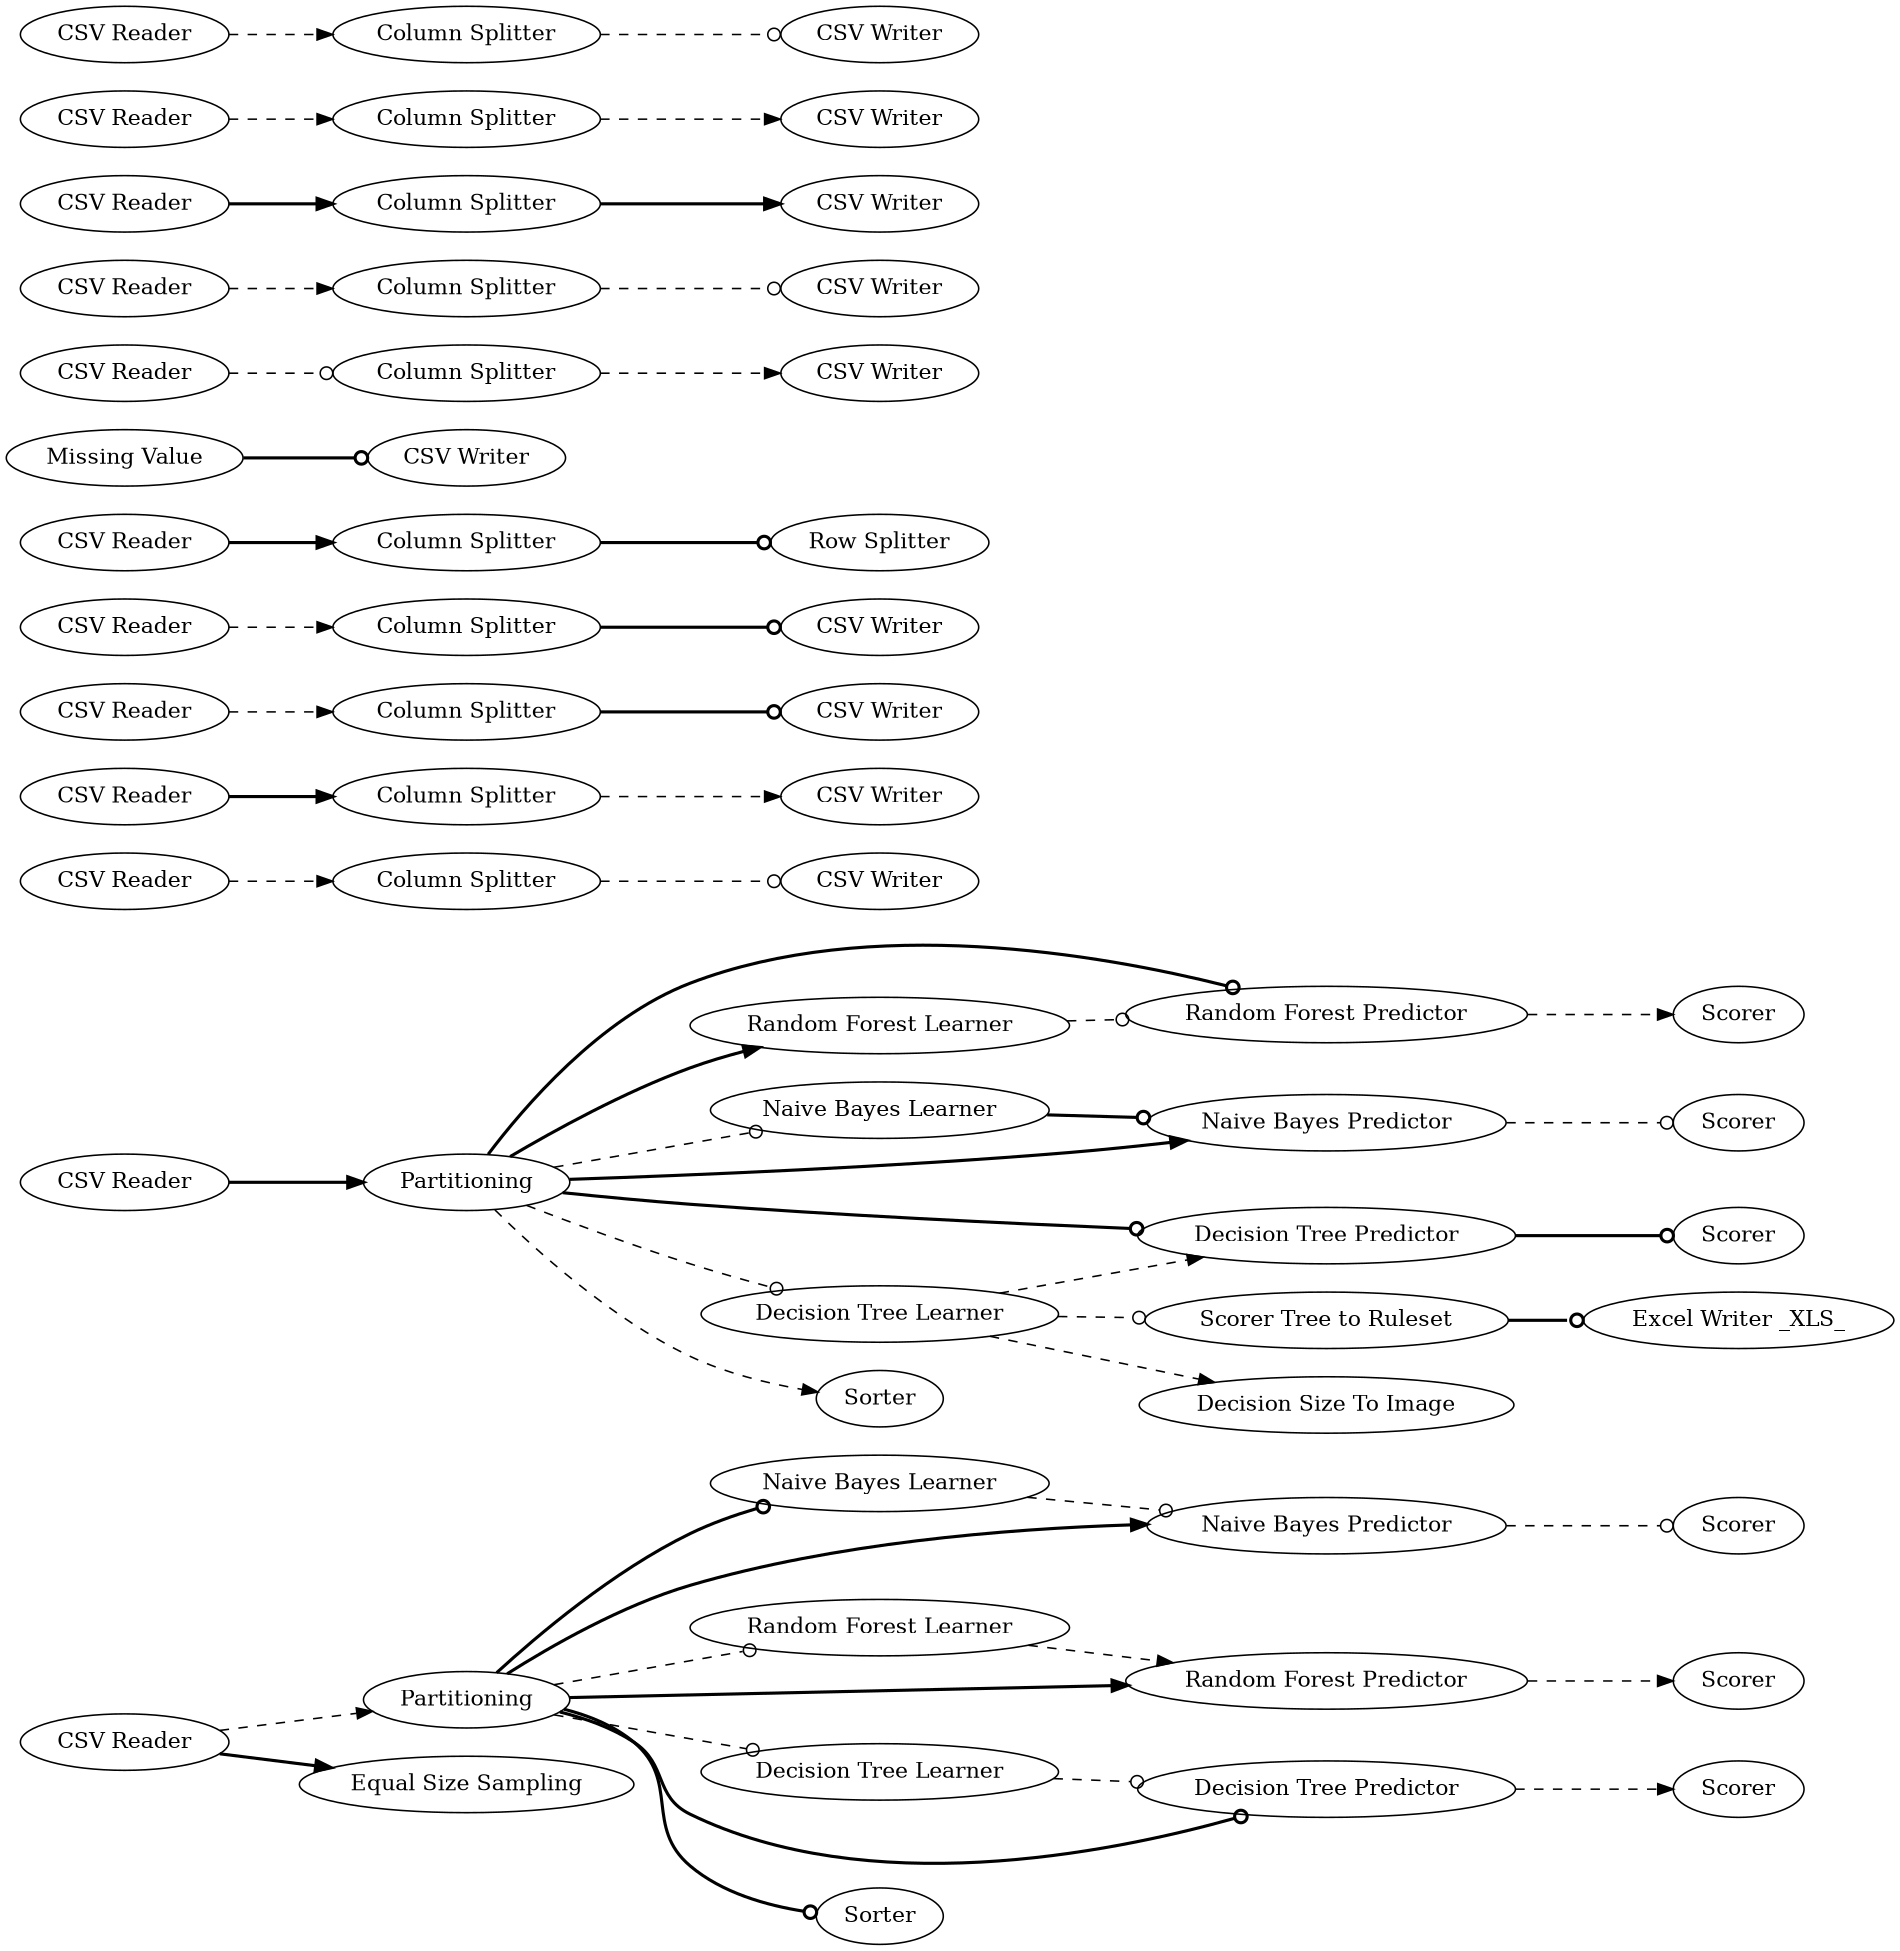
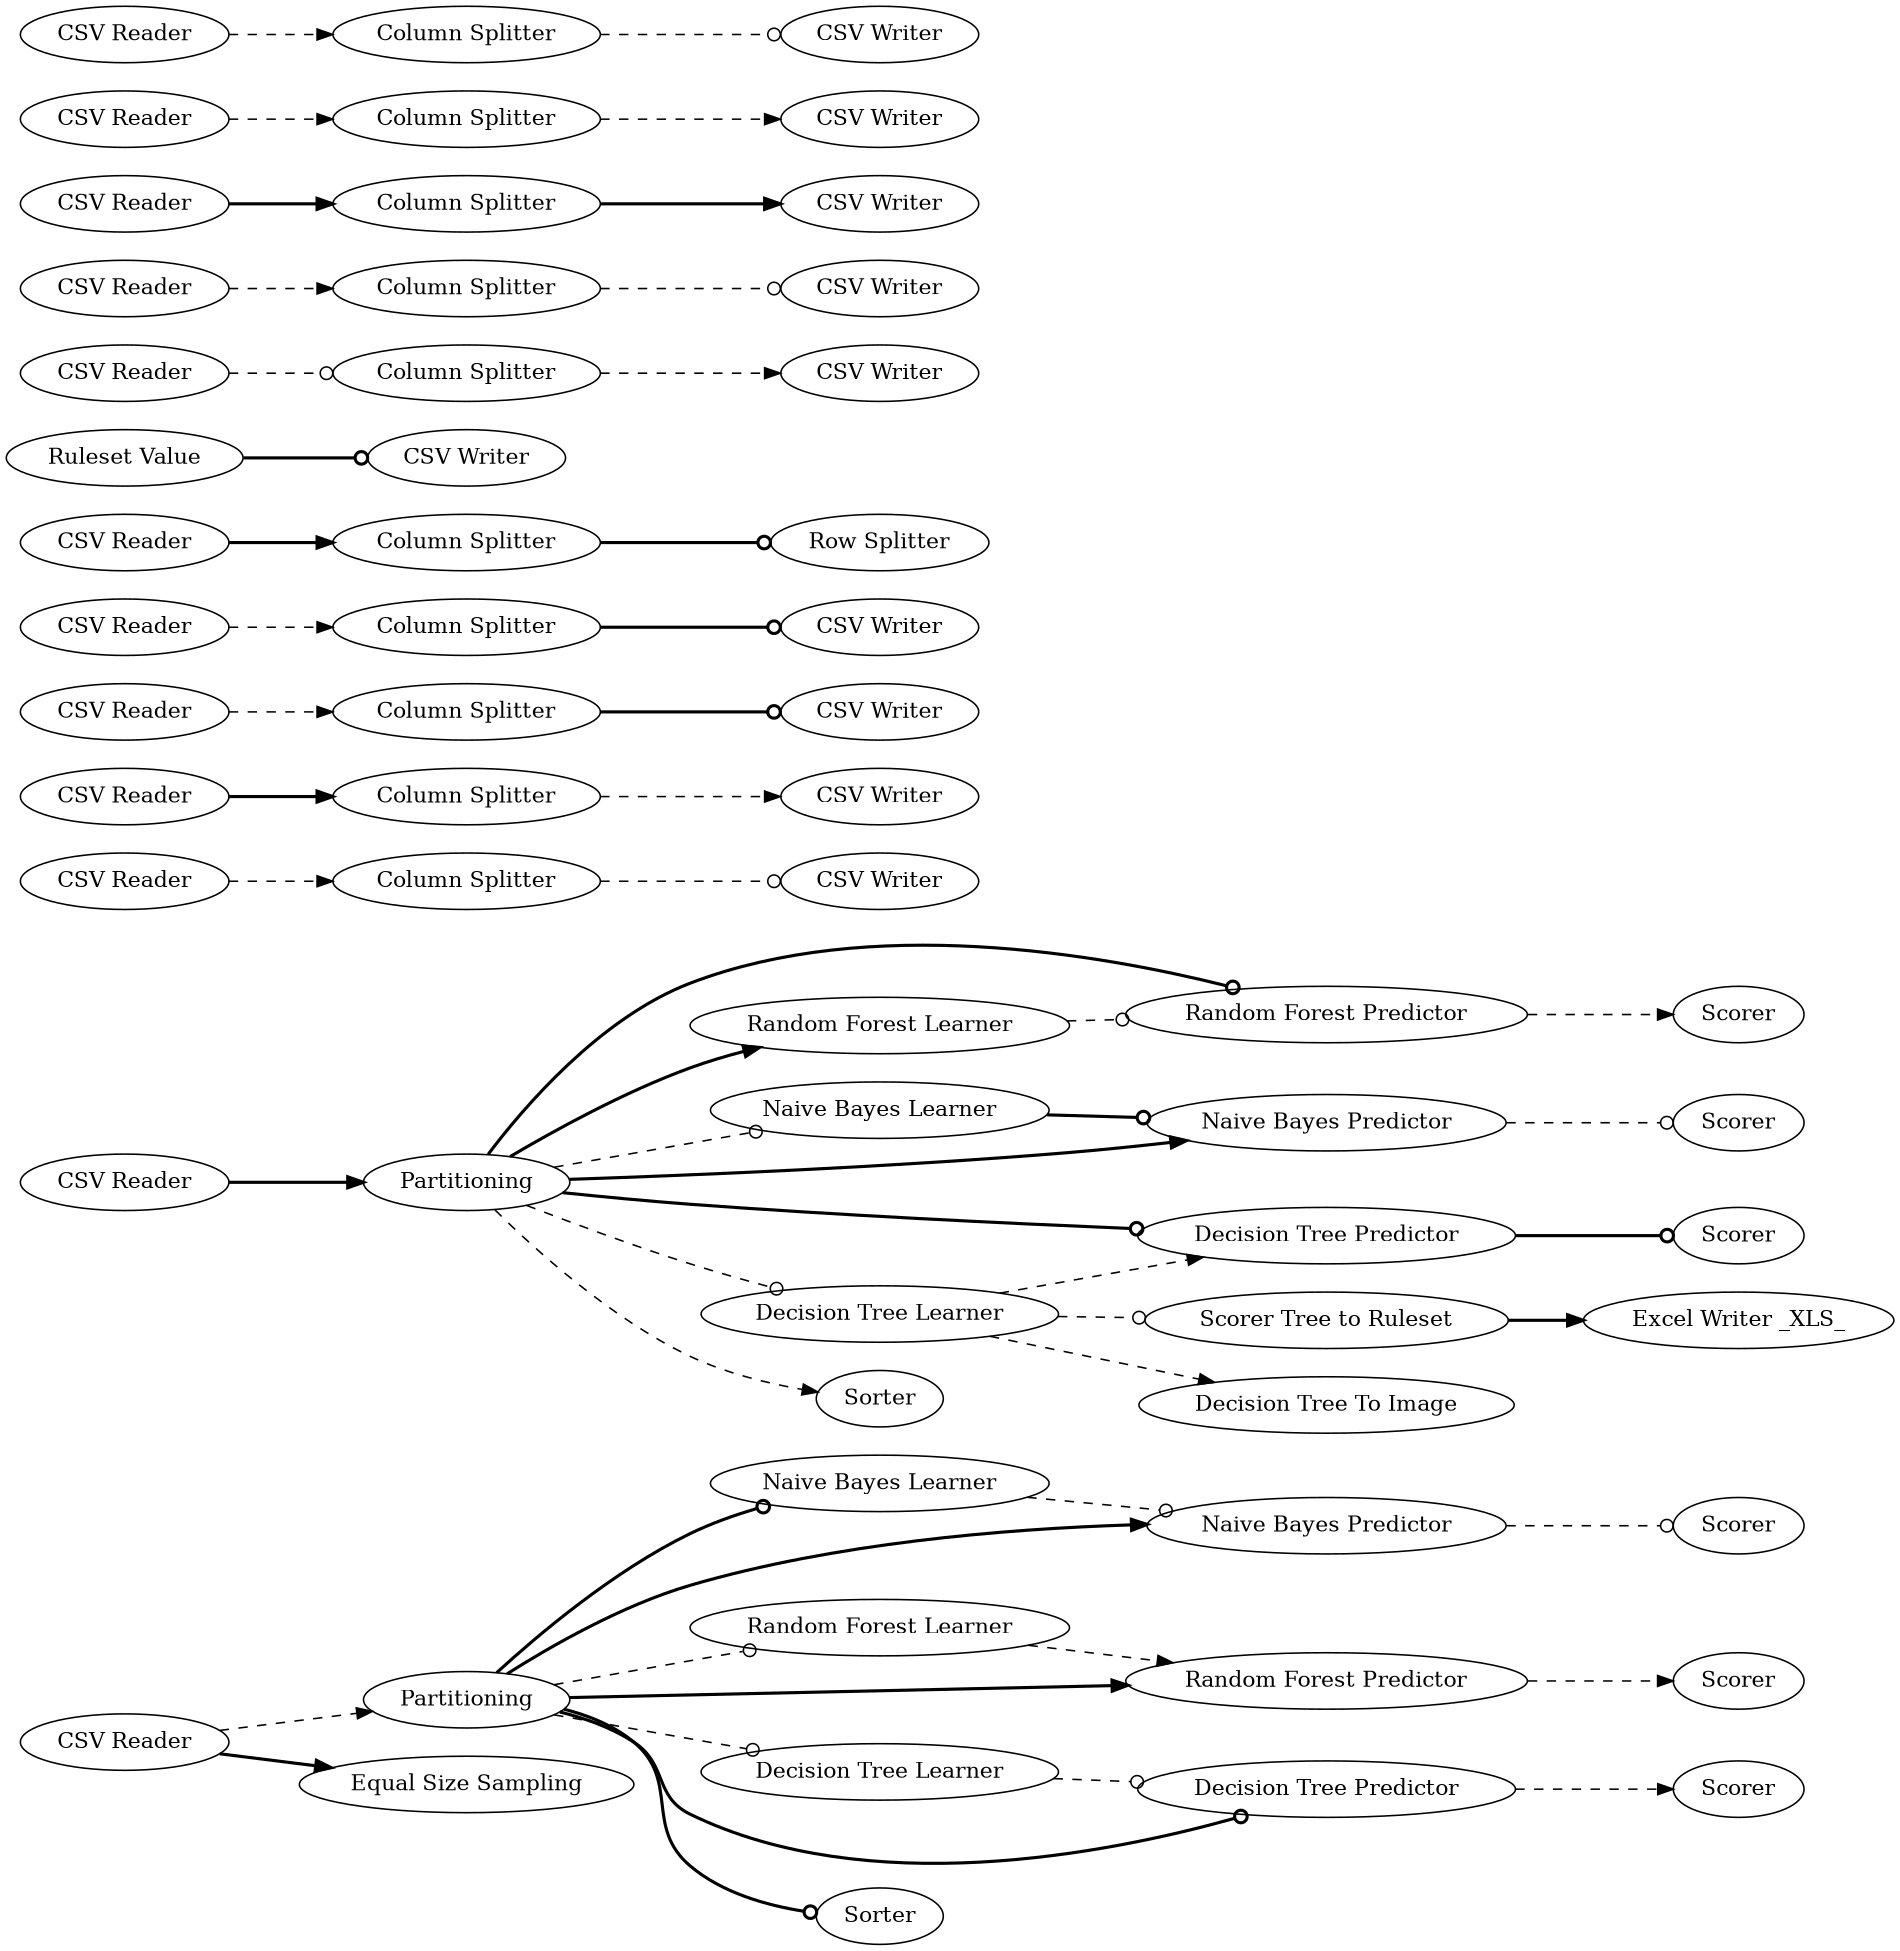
node "Missing Value": label "Missing Value" -> "Ruleset Value"
edge "Scorer Tree to Ruleset" -> "Excel Writer _XLS_": arrowhead odot -> normal
node "Decision Size To Image": label "Decision Size To Image" -> "Decision Tree To Image"
